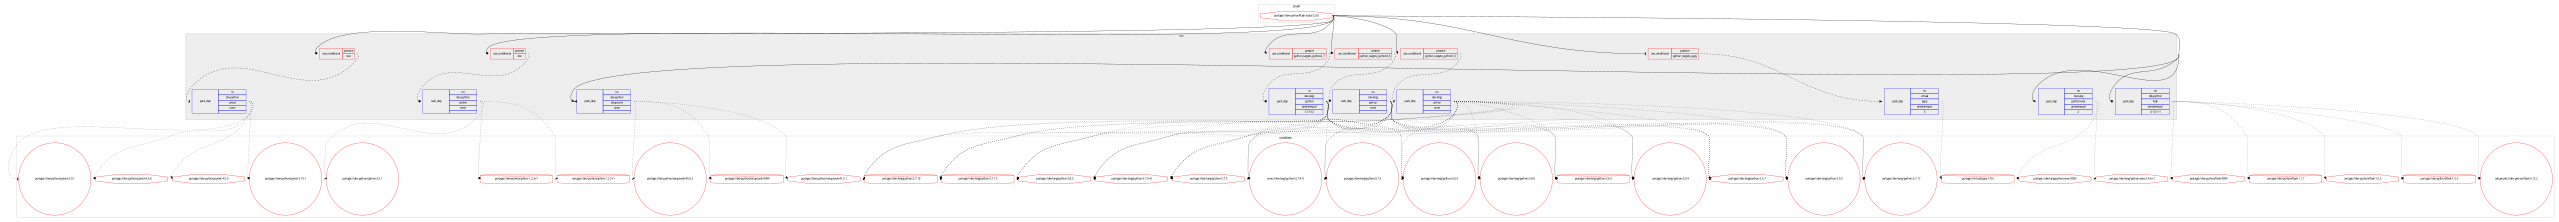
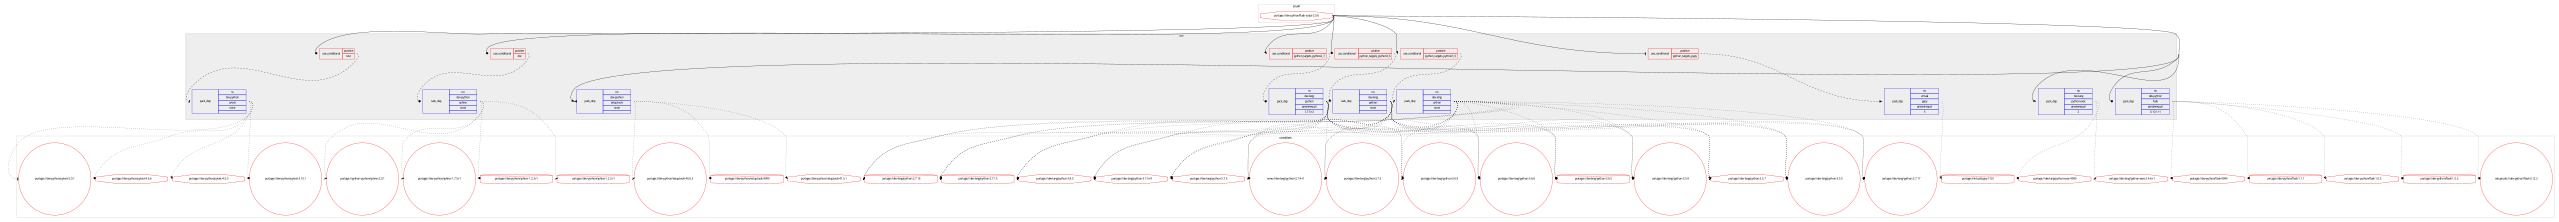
node "portage://dev-python/sphinx-2.0.1": label "portage://dev-python/sphinx-2.0.1" -> "portage://python-python/sphinx-2.0.1"
node "portage://dev-python/sphinx-1.7.5-r1": added
